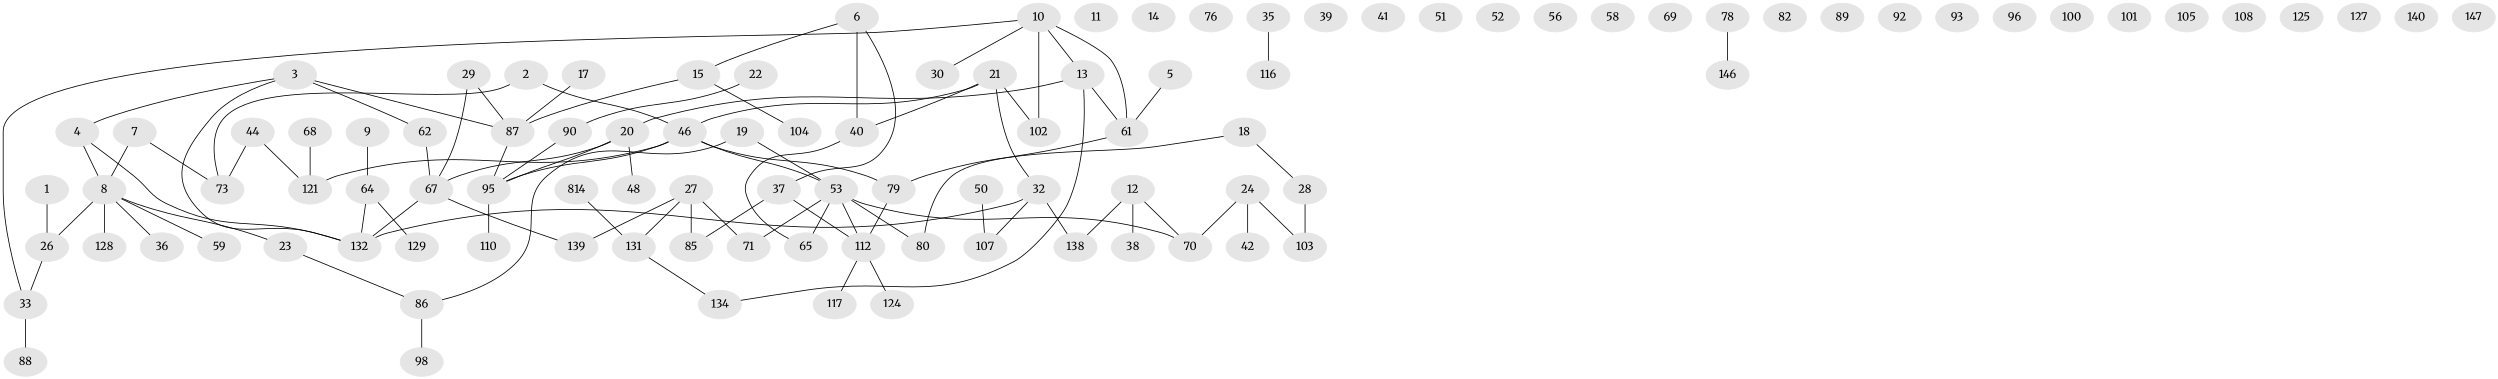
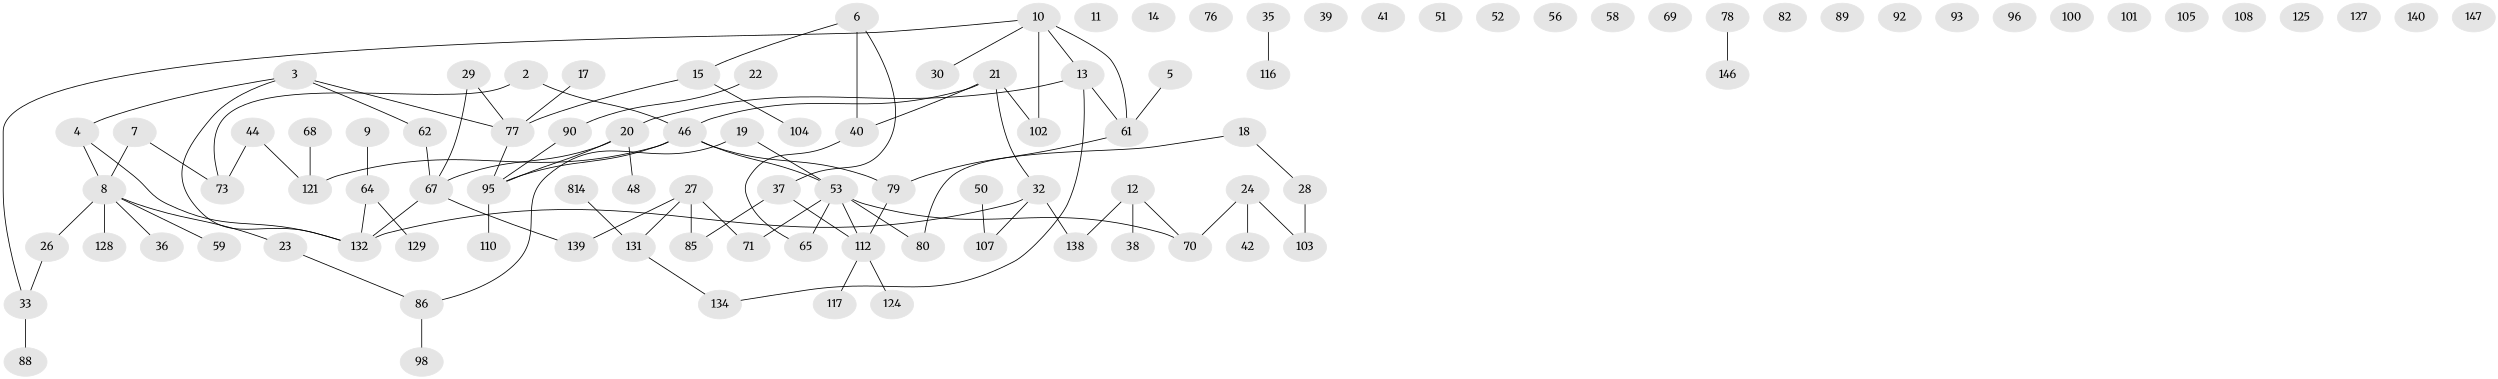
node "87": label "87" -> "77"
node "1": removed
